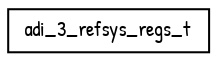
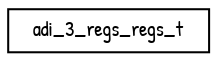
node "adi_3_refsys_regs_t": label "adi_3_refsys_regs_t" -> "adi_3_regs_regs_t"
